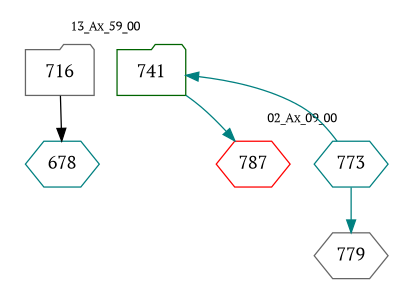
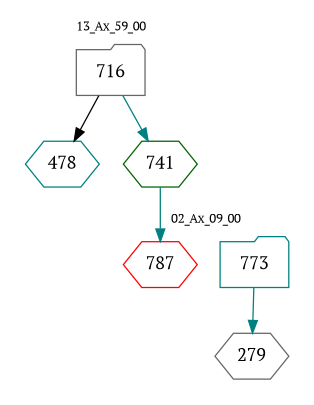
node "741": shape folder -> hexagon
edge "773" -> "741": now "716" -> "741"
node "678": label "678" -> "478"
node "773": shape hexagon -> folder
node "779": label "779" -> "279"
